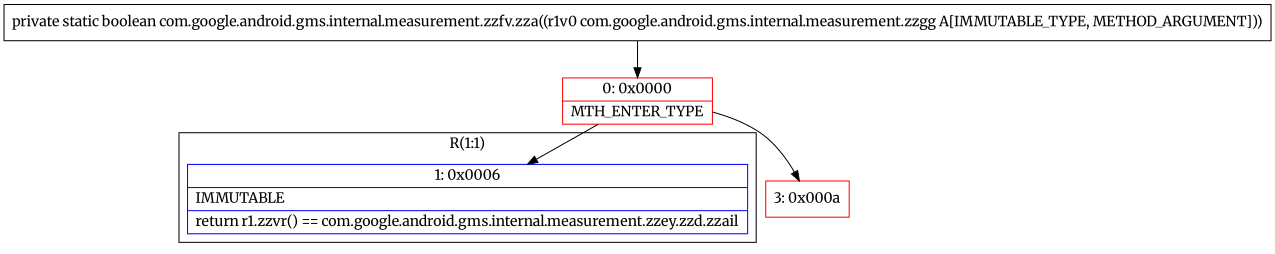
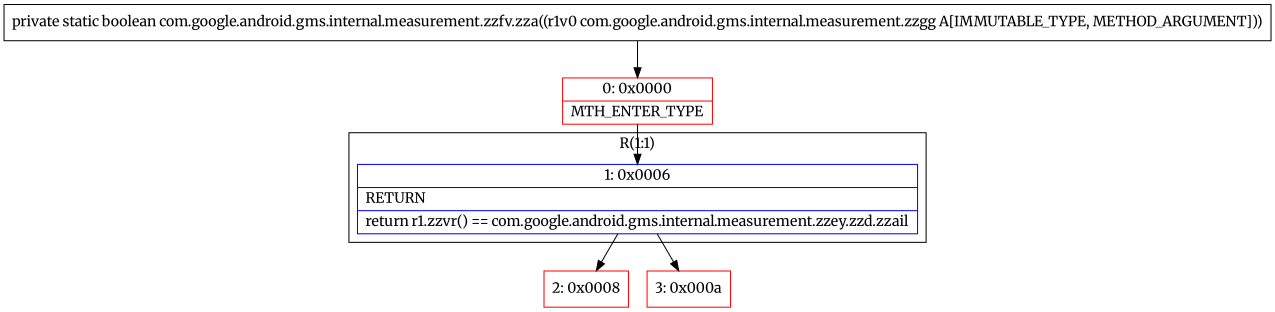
edge "0: 0x0000" -> "3: 0x000a": now "1: 0x0006" -> "3: 0x000a"
node "1: 0x0006": text "IMMUTABLE" -> "RETURN"
node "2: 0x0008": added
